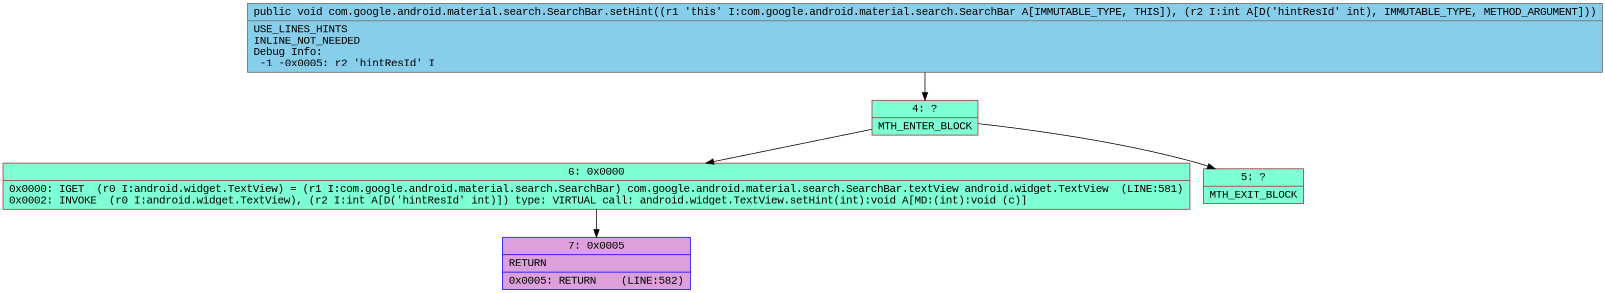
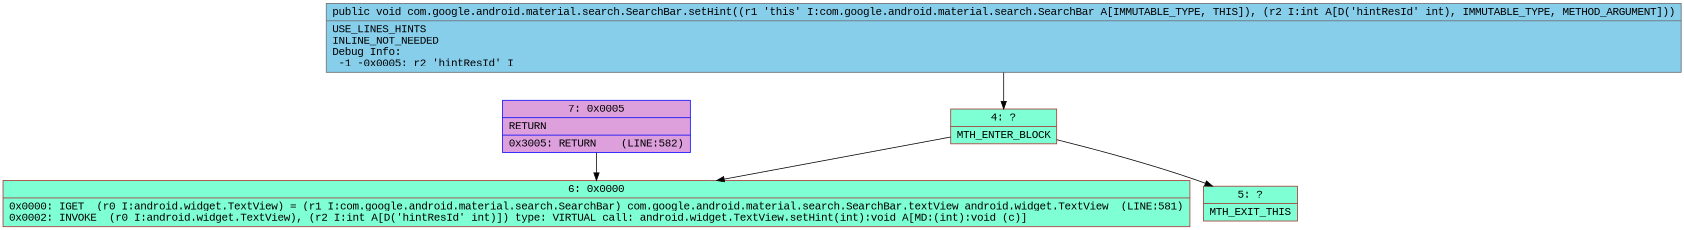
node "5: ?": text "MTH_EXIT_BLOCK" -> "MTH_EXIT_THIS"
edge "6: 0x0000" -> "7: 0x0005": reversed
node "7: 0x0005": text "0x0005: RETURN    (LINE:582)" -> "0x3005: RETURN    (LINE:582)"
